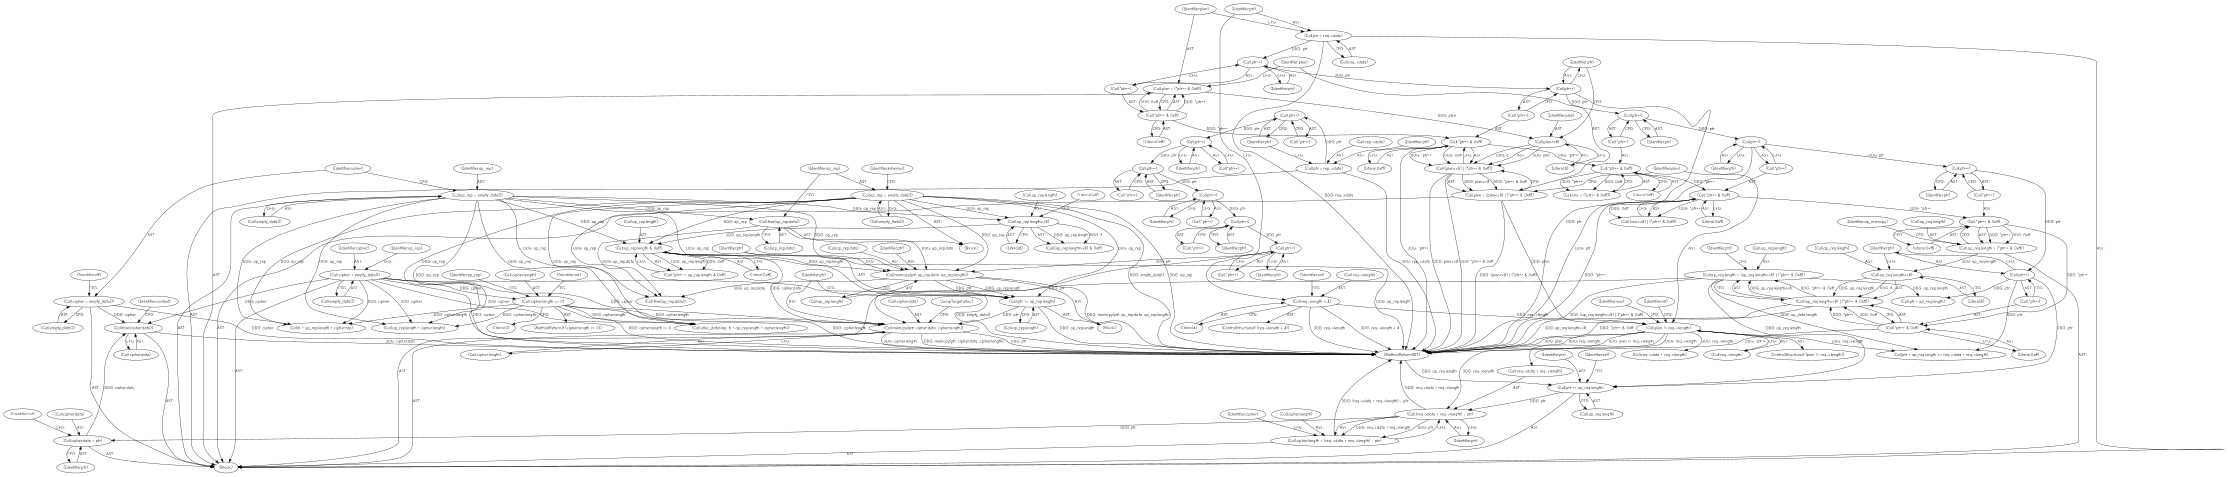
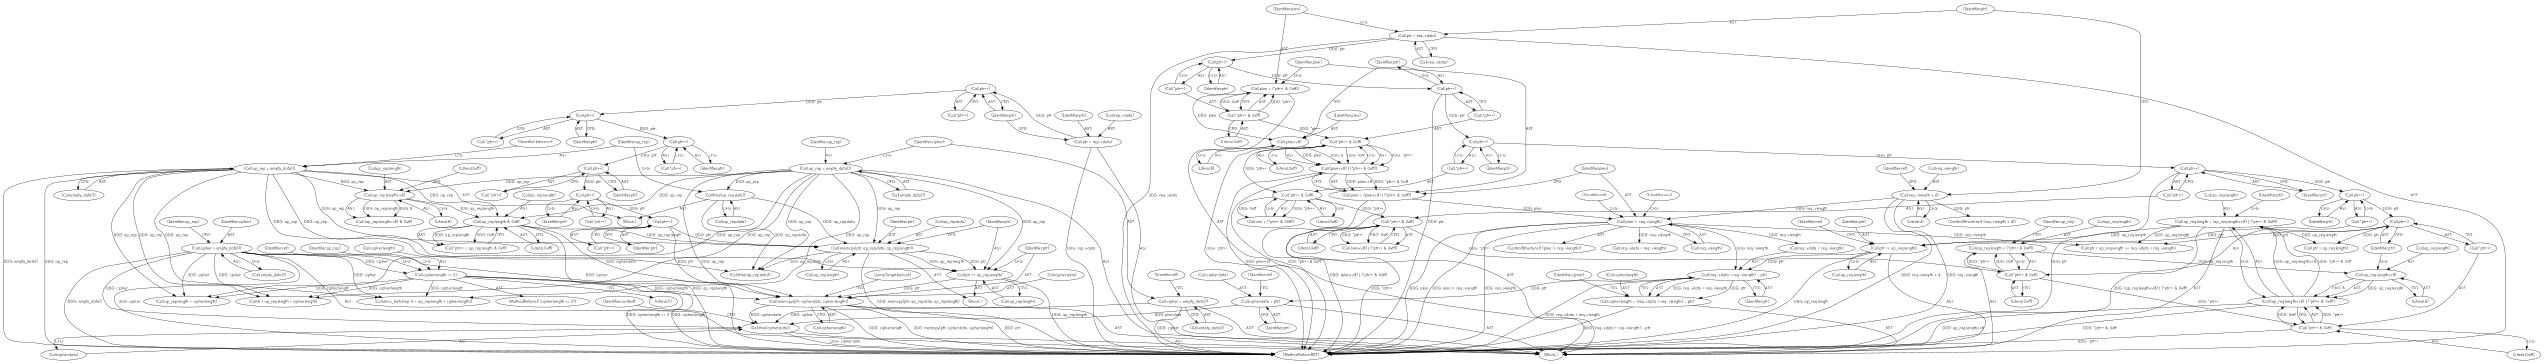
node "(Identifier,ap_memcpy)": label "(Identifier,ap_memcpy)" -> "(Identifier,ap_req)"
node "(JumpTarget,alloc:)": label "(JumpTarget,alloc:)" -> "(JumpTarget,bailout:)"
edge "(Call,memcpy(ptr, cipher.data, cipher.length))" -> "(Call,free(cipher.data))": added, label "DDG: cipher.data"
edge "(Call,req->length < 4)" -> "(ControlStructure,if (req->length < 4))": label "AST: " -> "DDG: ptr"
edge "(Call,ap_req.length = (ap_req.length<<8) | (*ptr++ & 0xff))" -> "(Call,ptr + ap_req.length >= req->data + req->length)": label "DDG: ap_data.length" -> "DDG: ap_req.length"
node "(Call,6 + ap_rep.length + cipher.rep)": label "(Call,6 + ap_rep.length + cipher.rep)" -> "(Call,6 + ap_rep.length + cipher.length)"
edge "(MethodReturn,RET)" -> "(Call,ptr += ap_req.length)": reversed
edge "(Call,cipher.data = ptr)" -> "(Call,free(cipher.data))": label "DDG: cipher.data" -> "DDG: plen.data"
